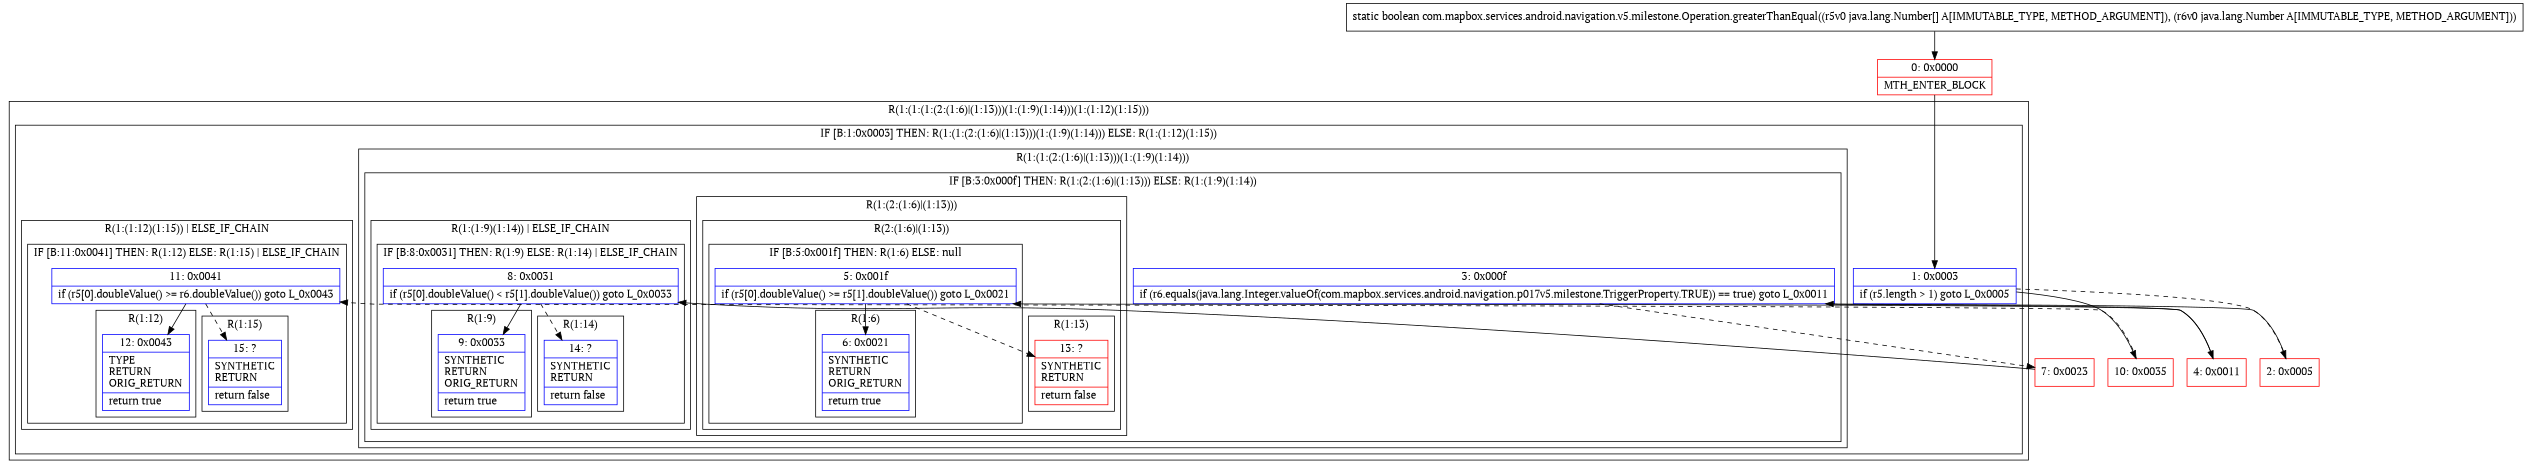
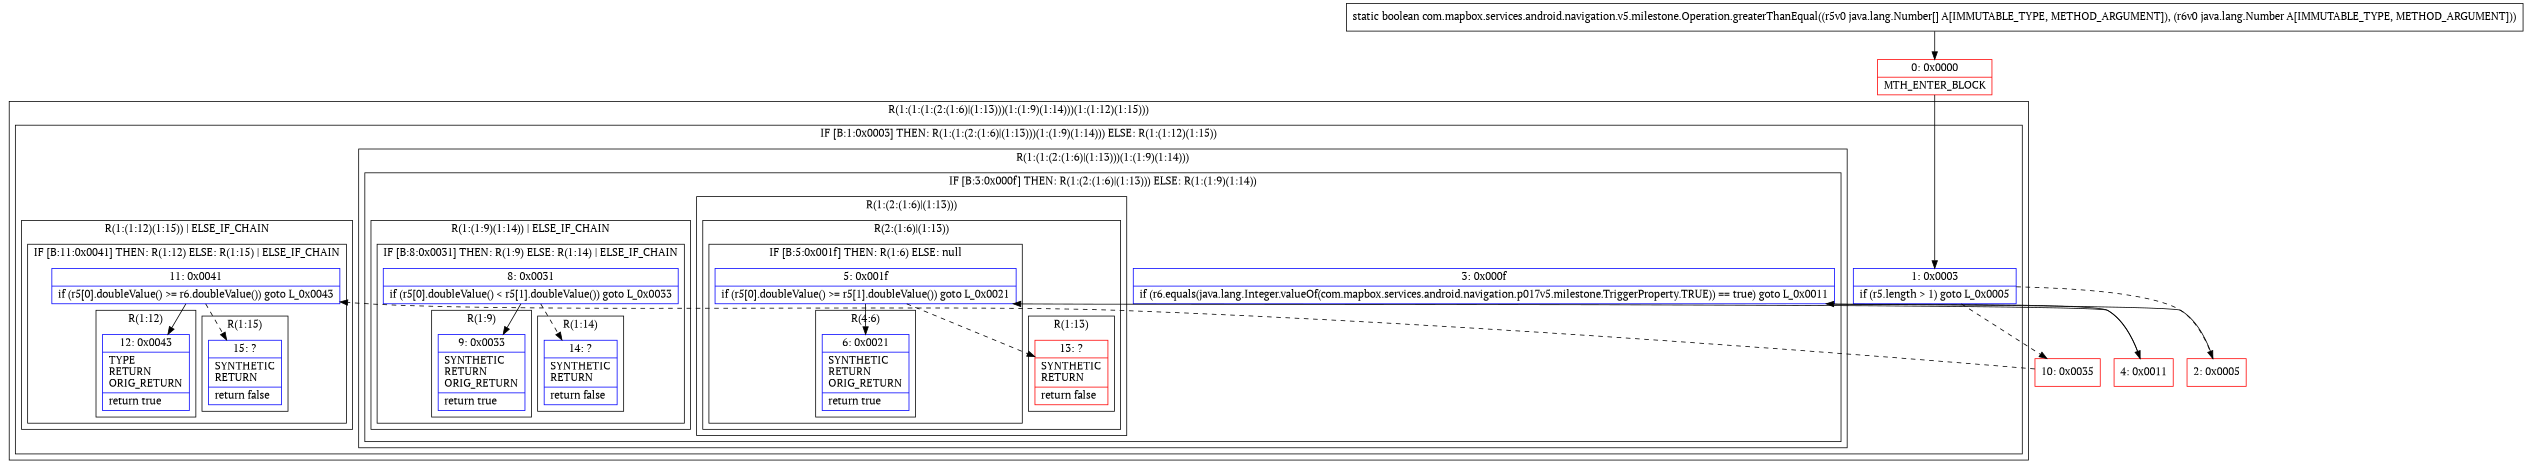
edge "1: 0x0003" -> "10: 0x0035": style solid -> dashed
cluster "R(1:6)": label "R(1:6)" -> "R(4:6)"
node "7: 0x0023": removed
